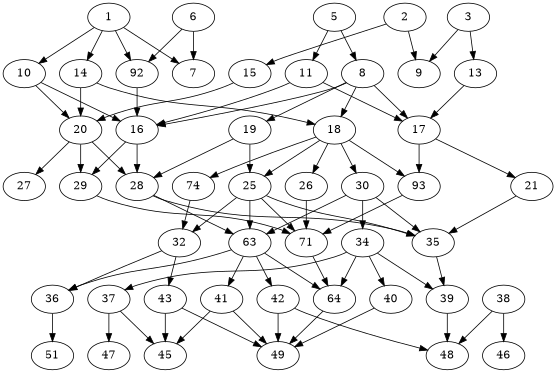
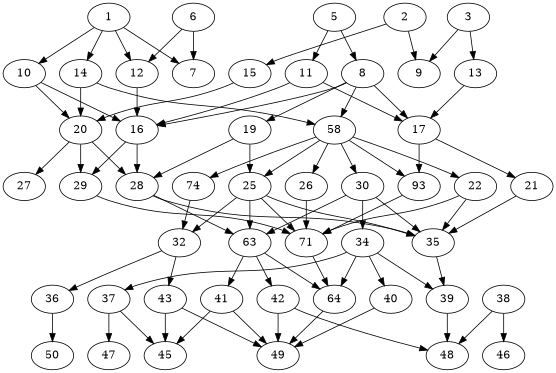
node "92": label "92" -> "12"
node "18": label "18" -> "58"
node "22": added
edge "63" -> "36": removed
node "51": label "51" -> "50"
